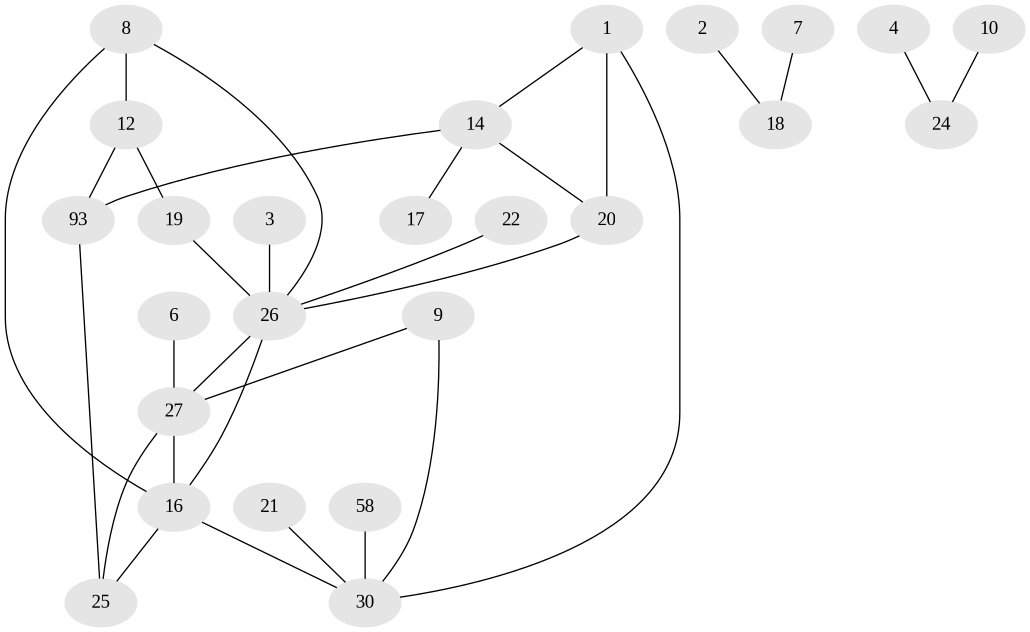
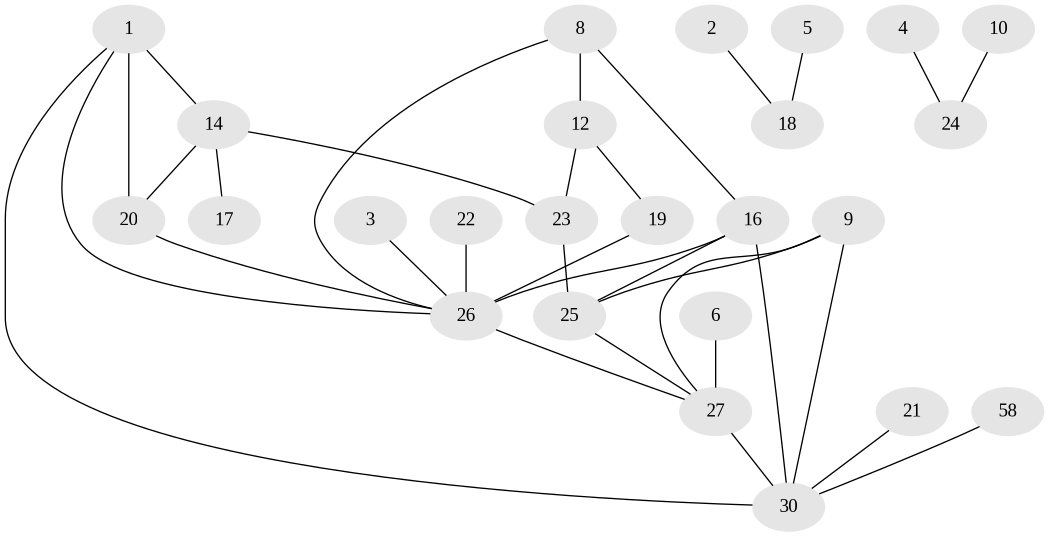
node "7": label "7" -> "5"
node "93": label "93" -> "23"
edge "9" -- "25": added
edge "1" -- "26": added
edge "27" -- "16": now "27" -- "30"
